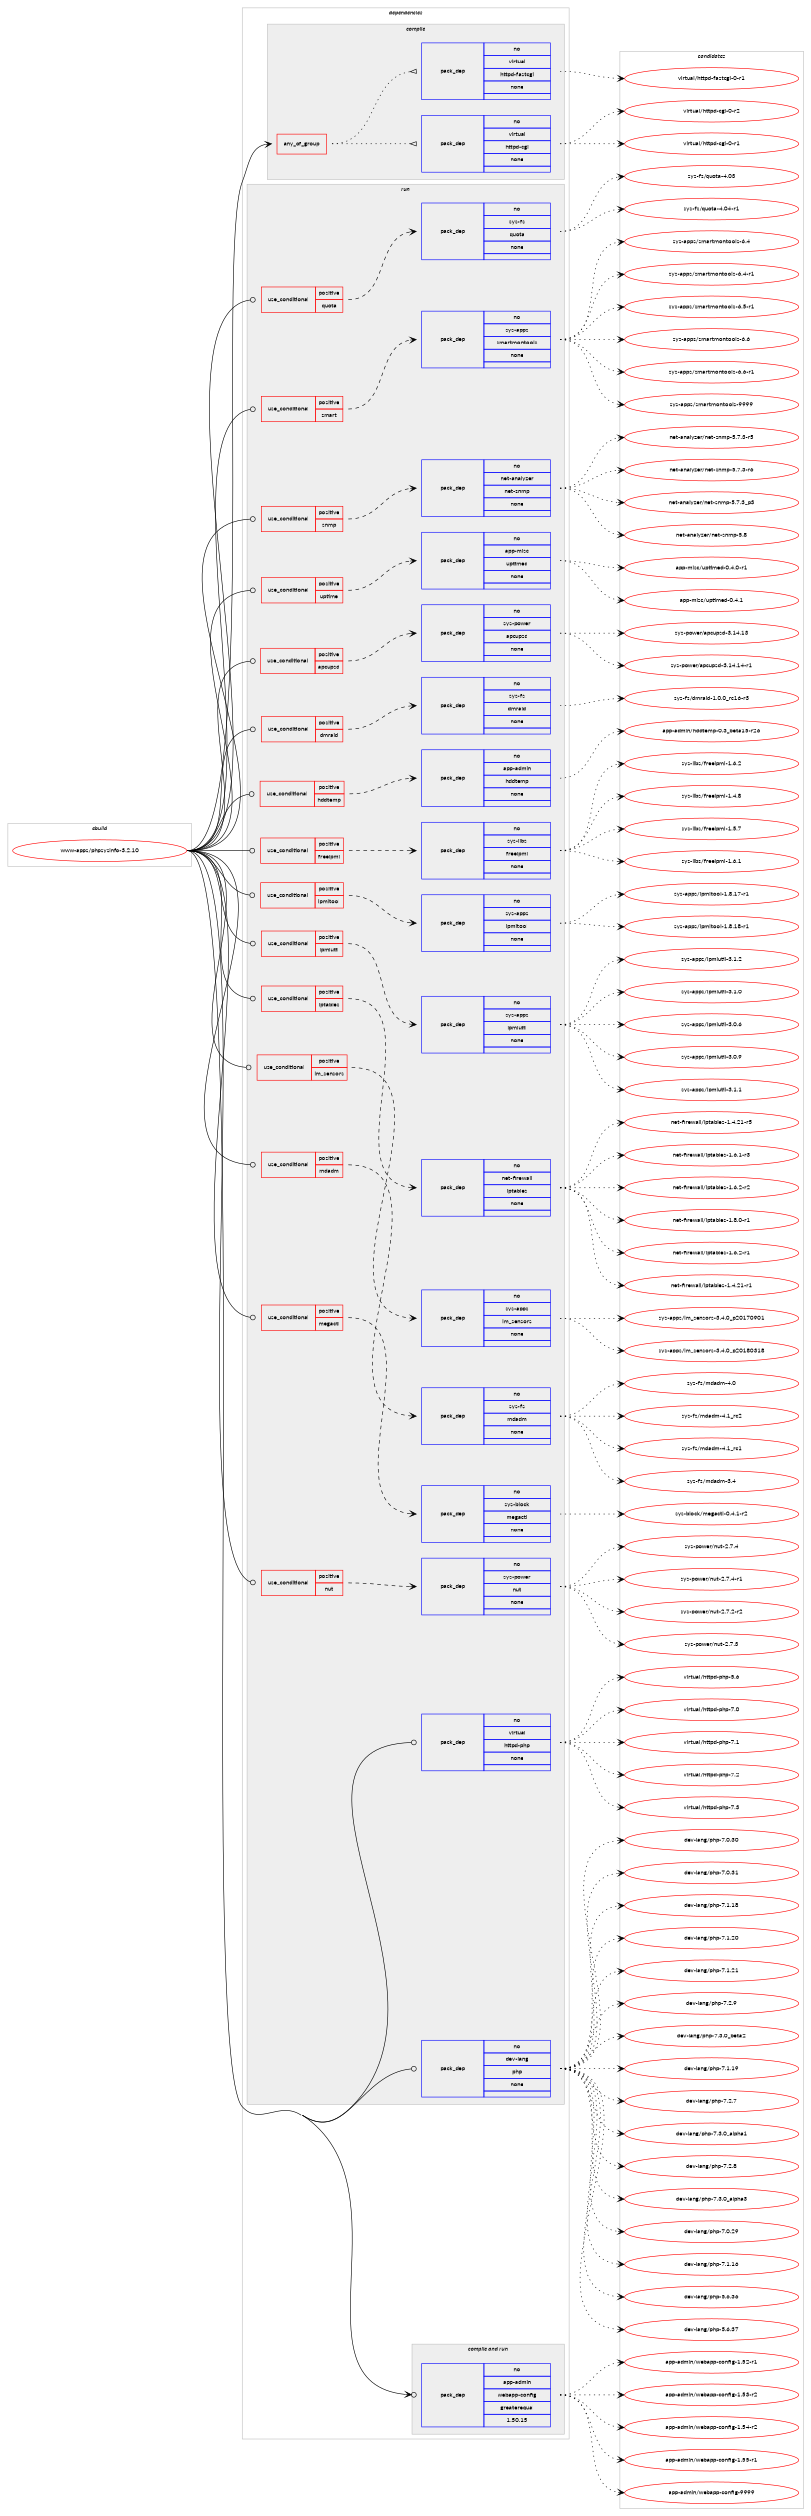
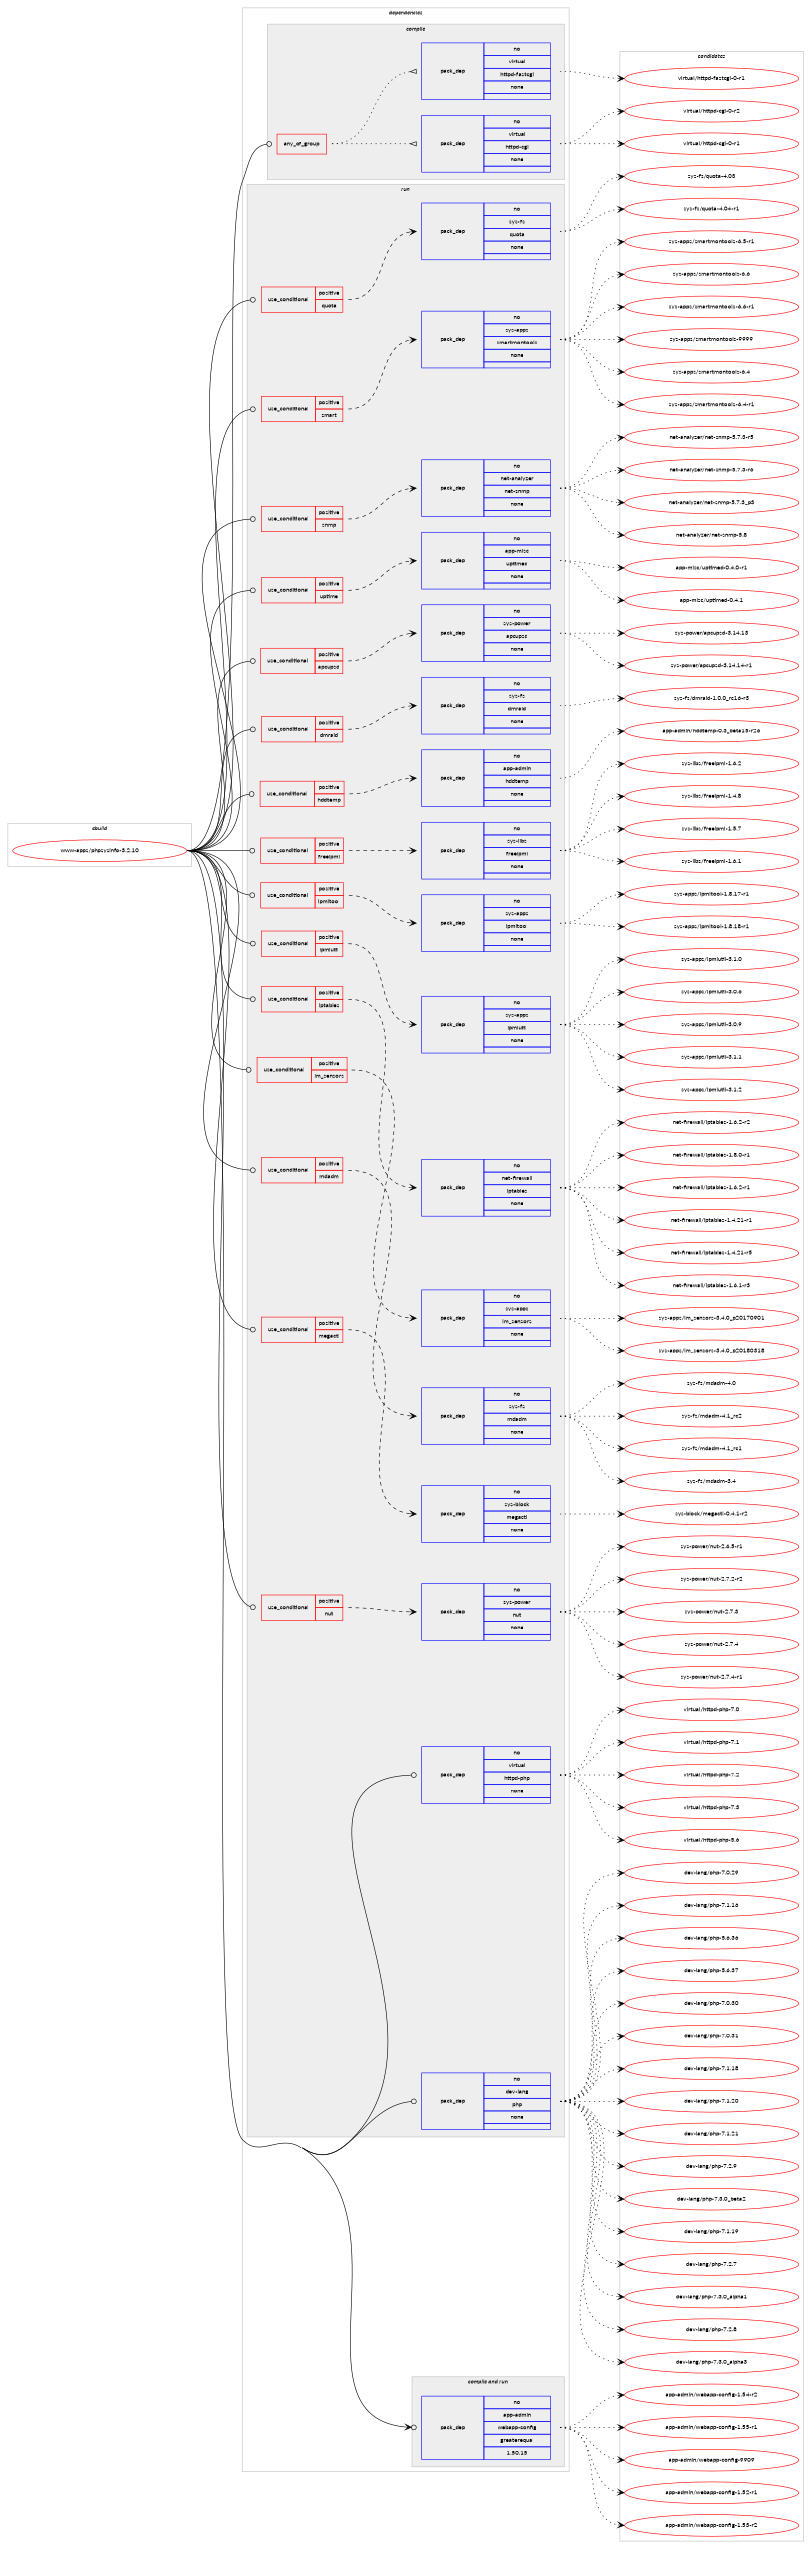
edge "www-apps/phpsysinfo-3.2.10" -> "any_of_group": arrowhead vee -> odot
node "sys-power/nut-2.6.5-r1": added
node "app-admin/webapp-config-9999": label "app-admin/webapp-config-9999" -> "app-admin/webapp-config-9909"
